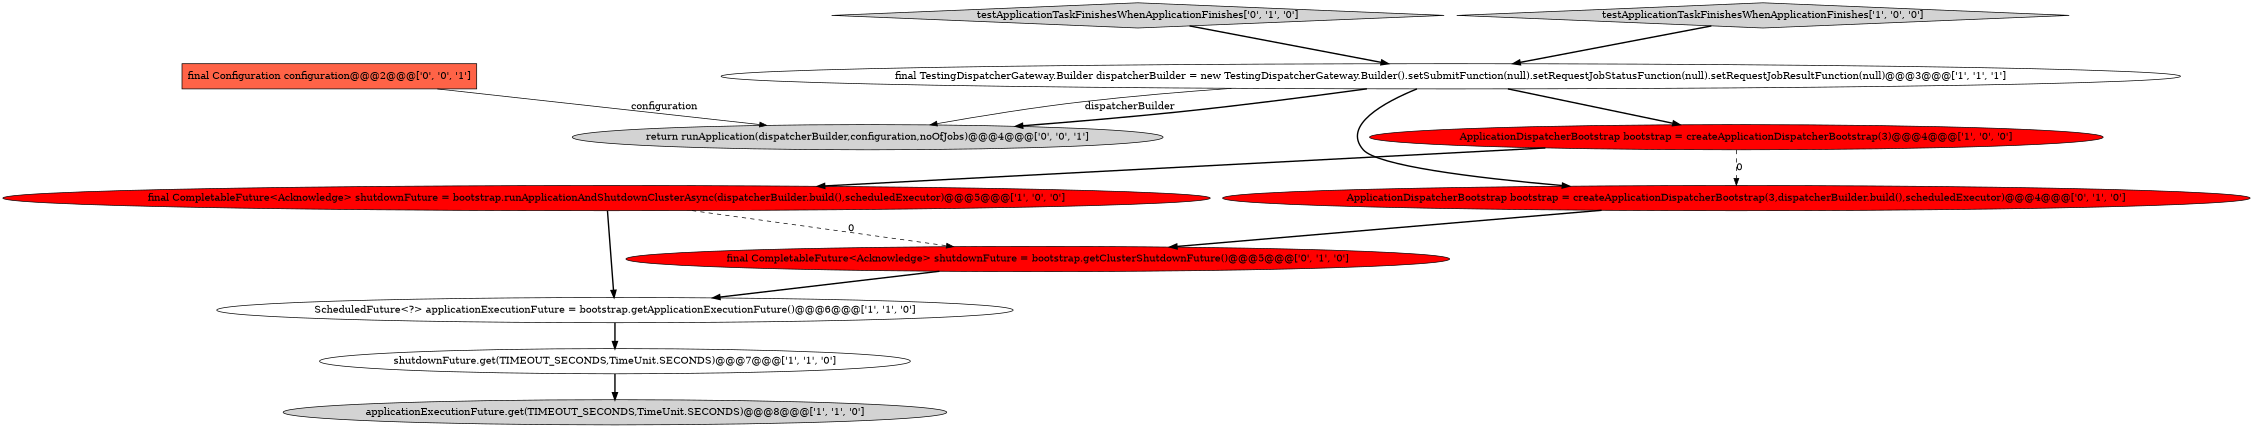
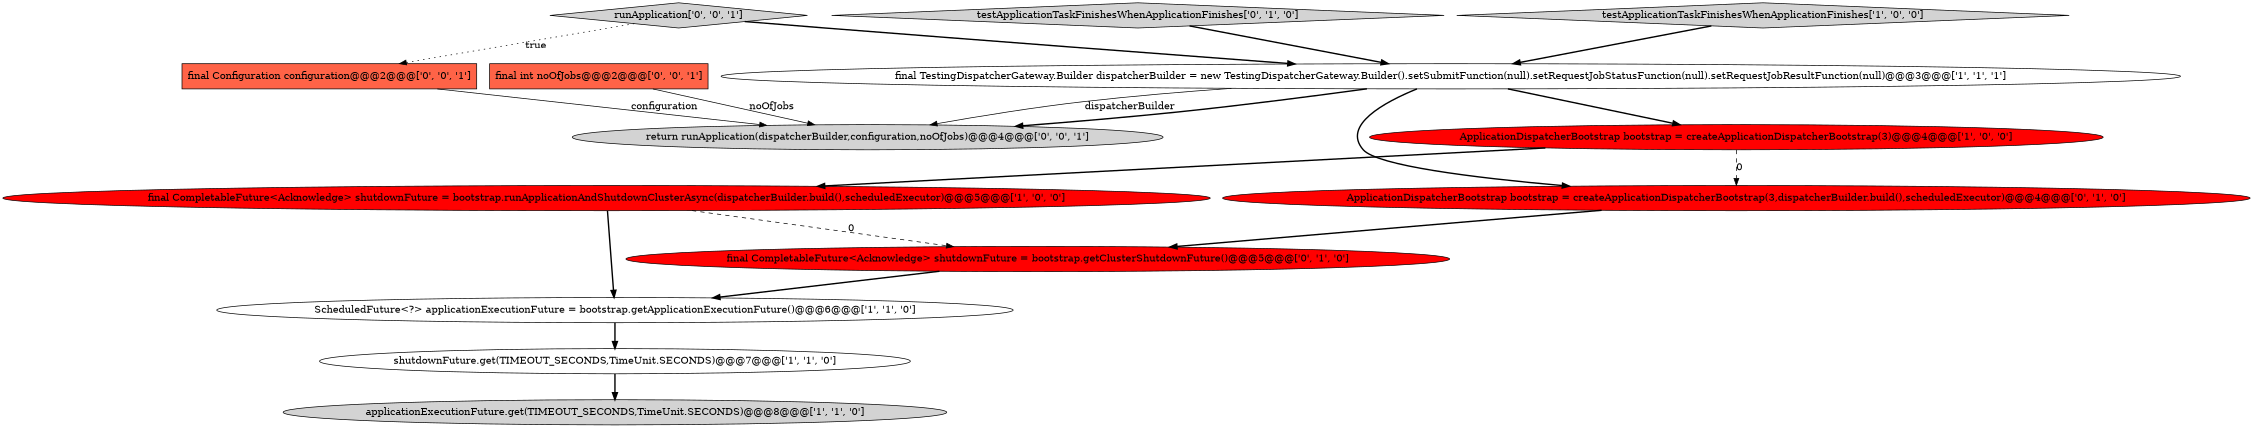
node "runApplication['0', '0', '1']": added
node "final int noOfJobs@@@2@@@['0', '0', '1']": added
